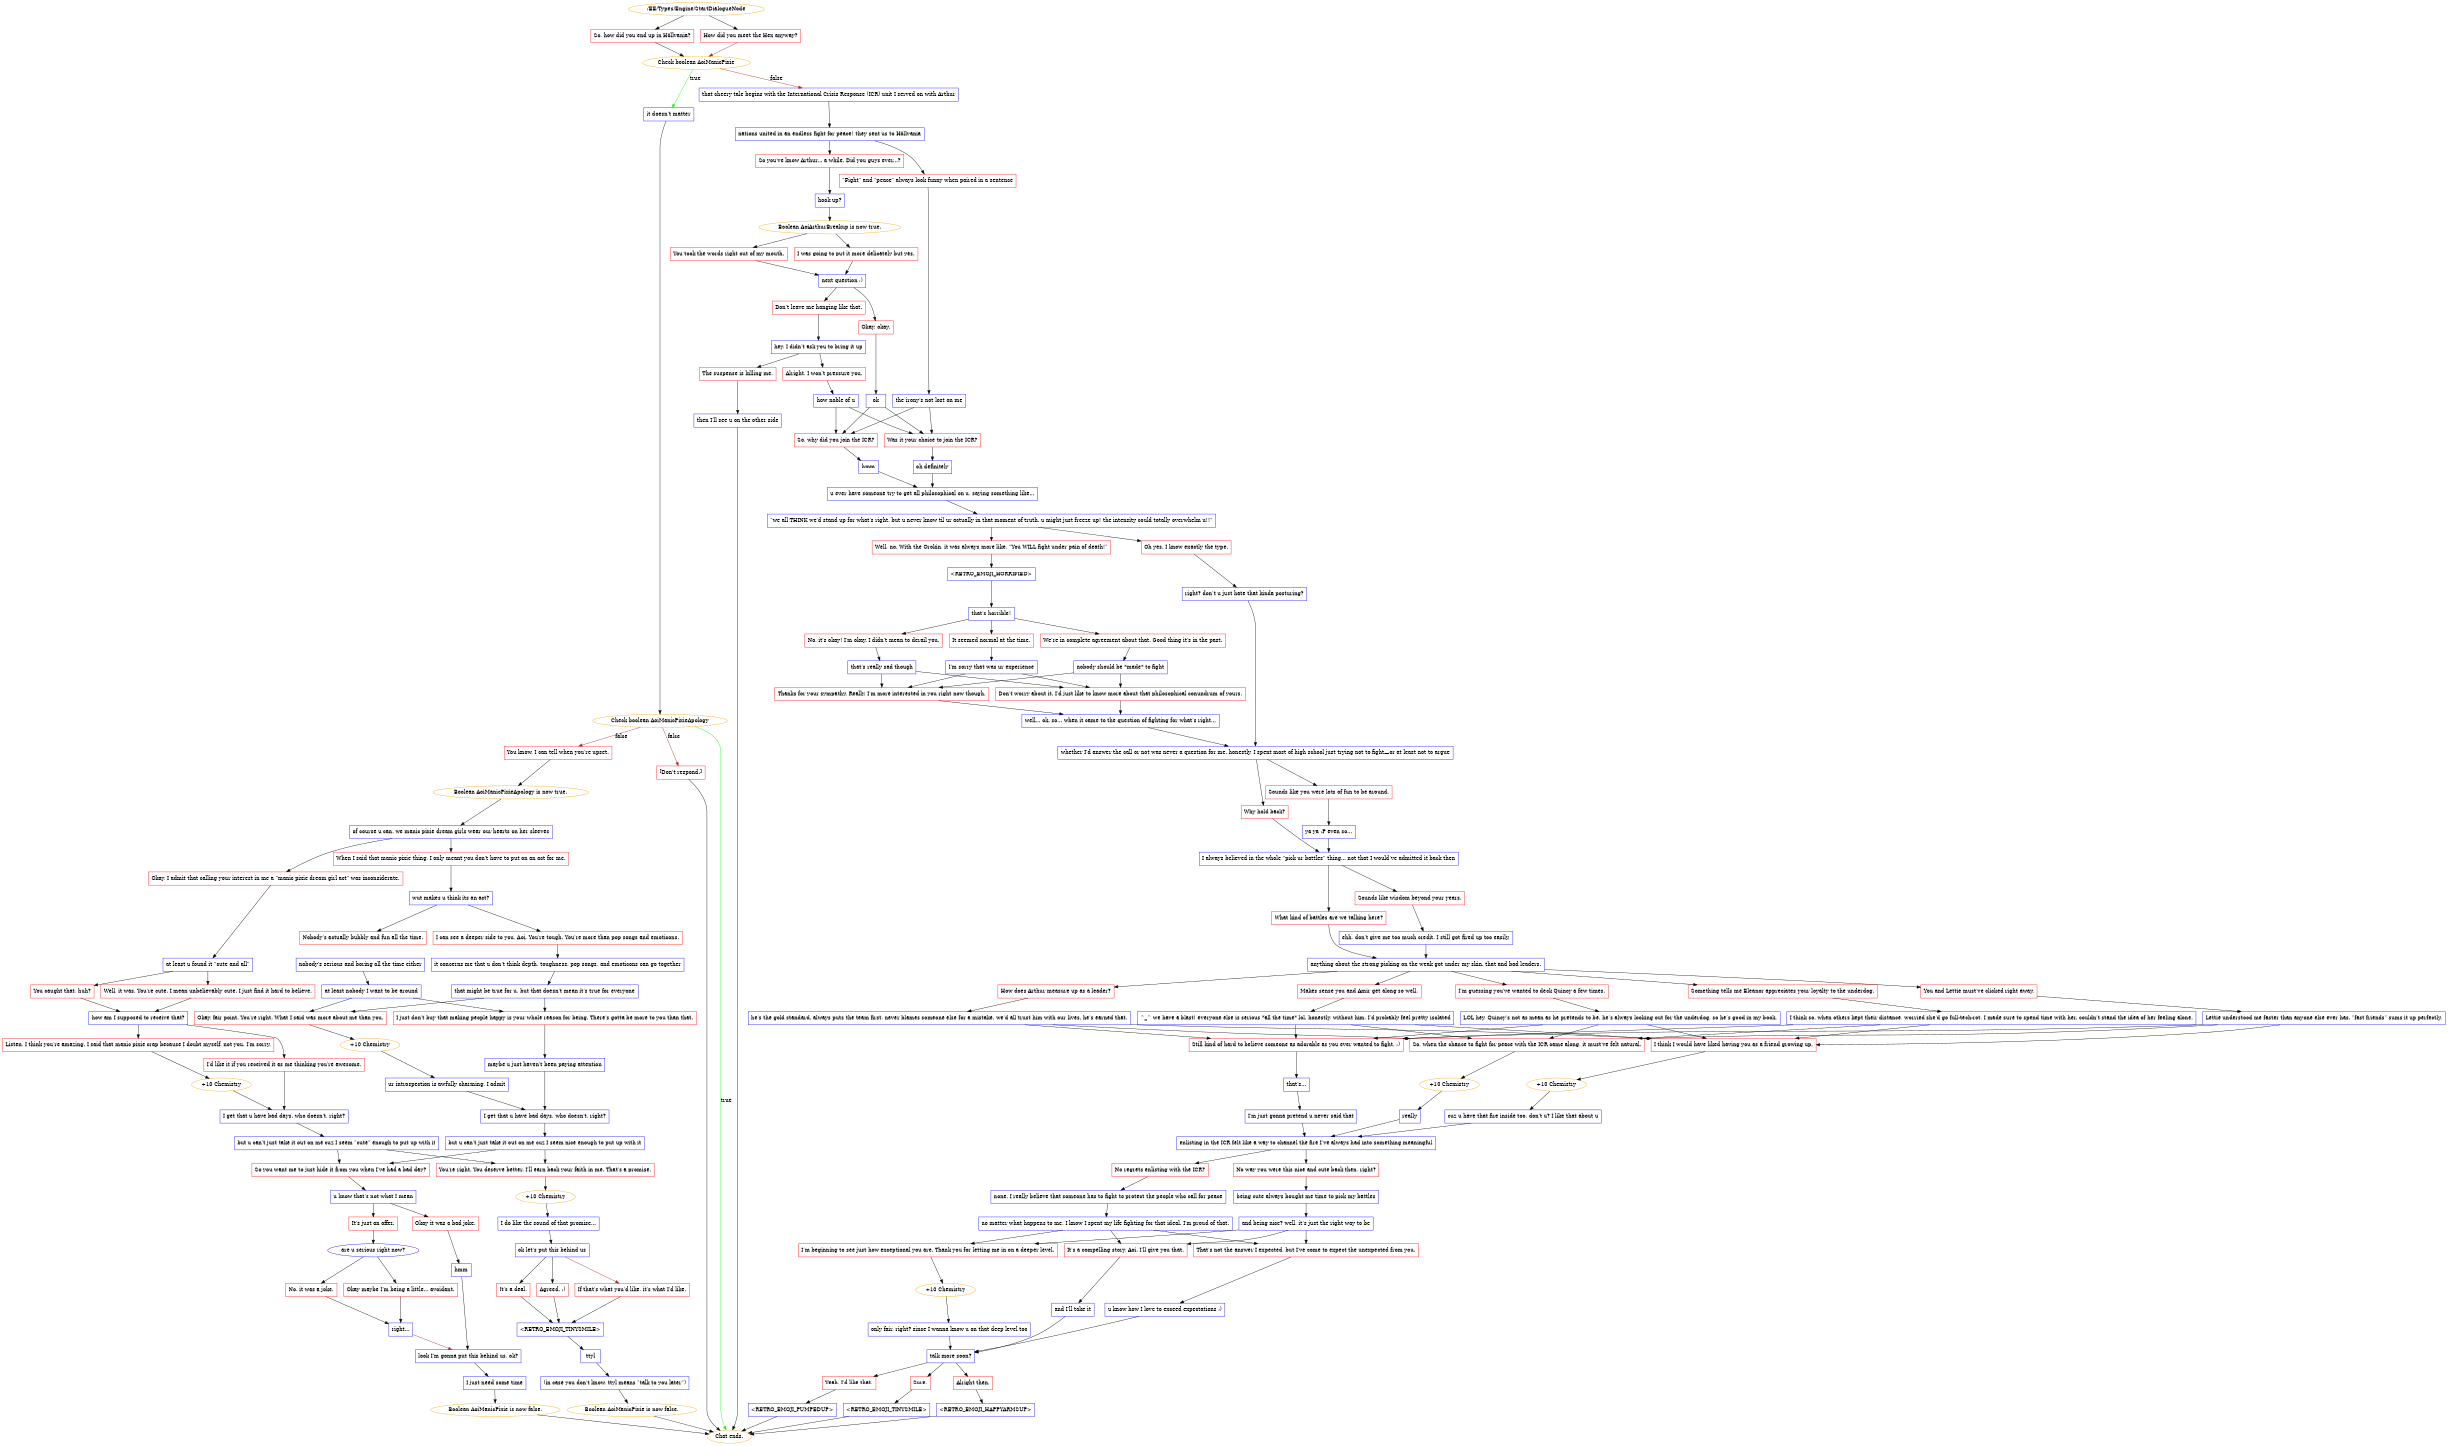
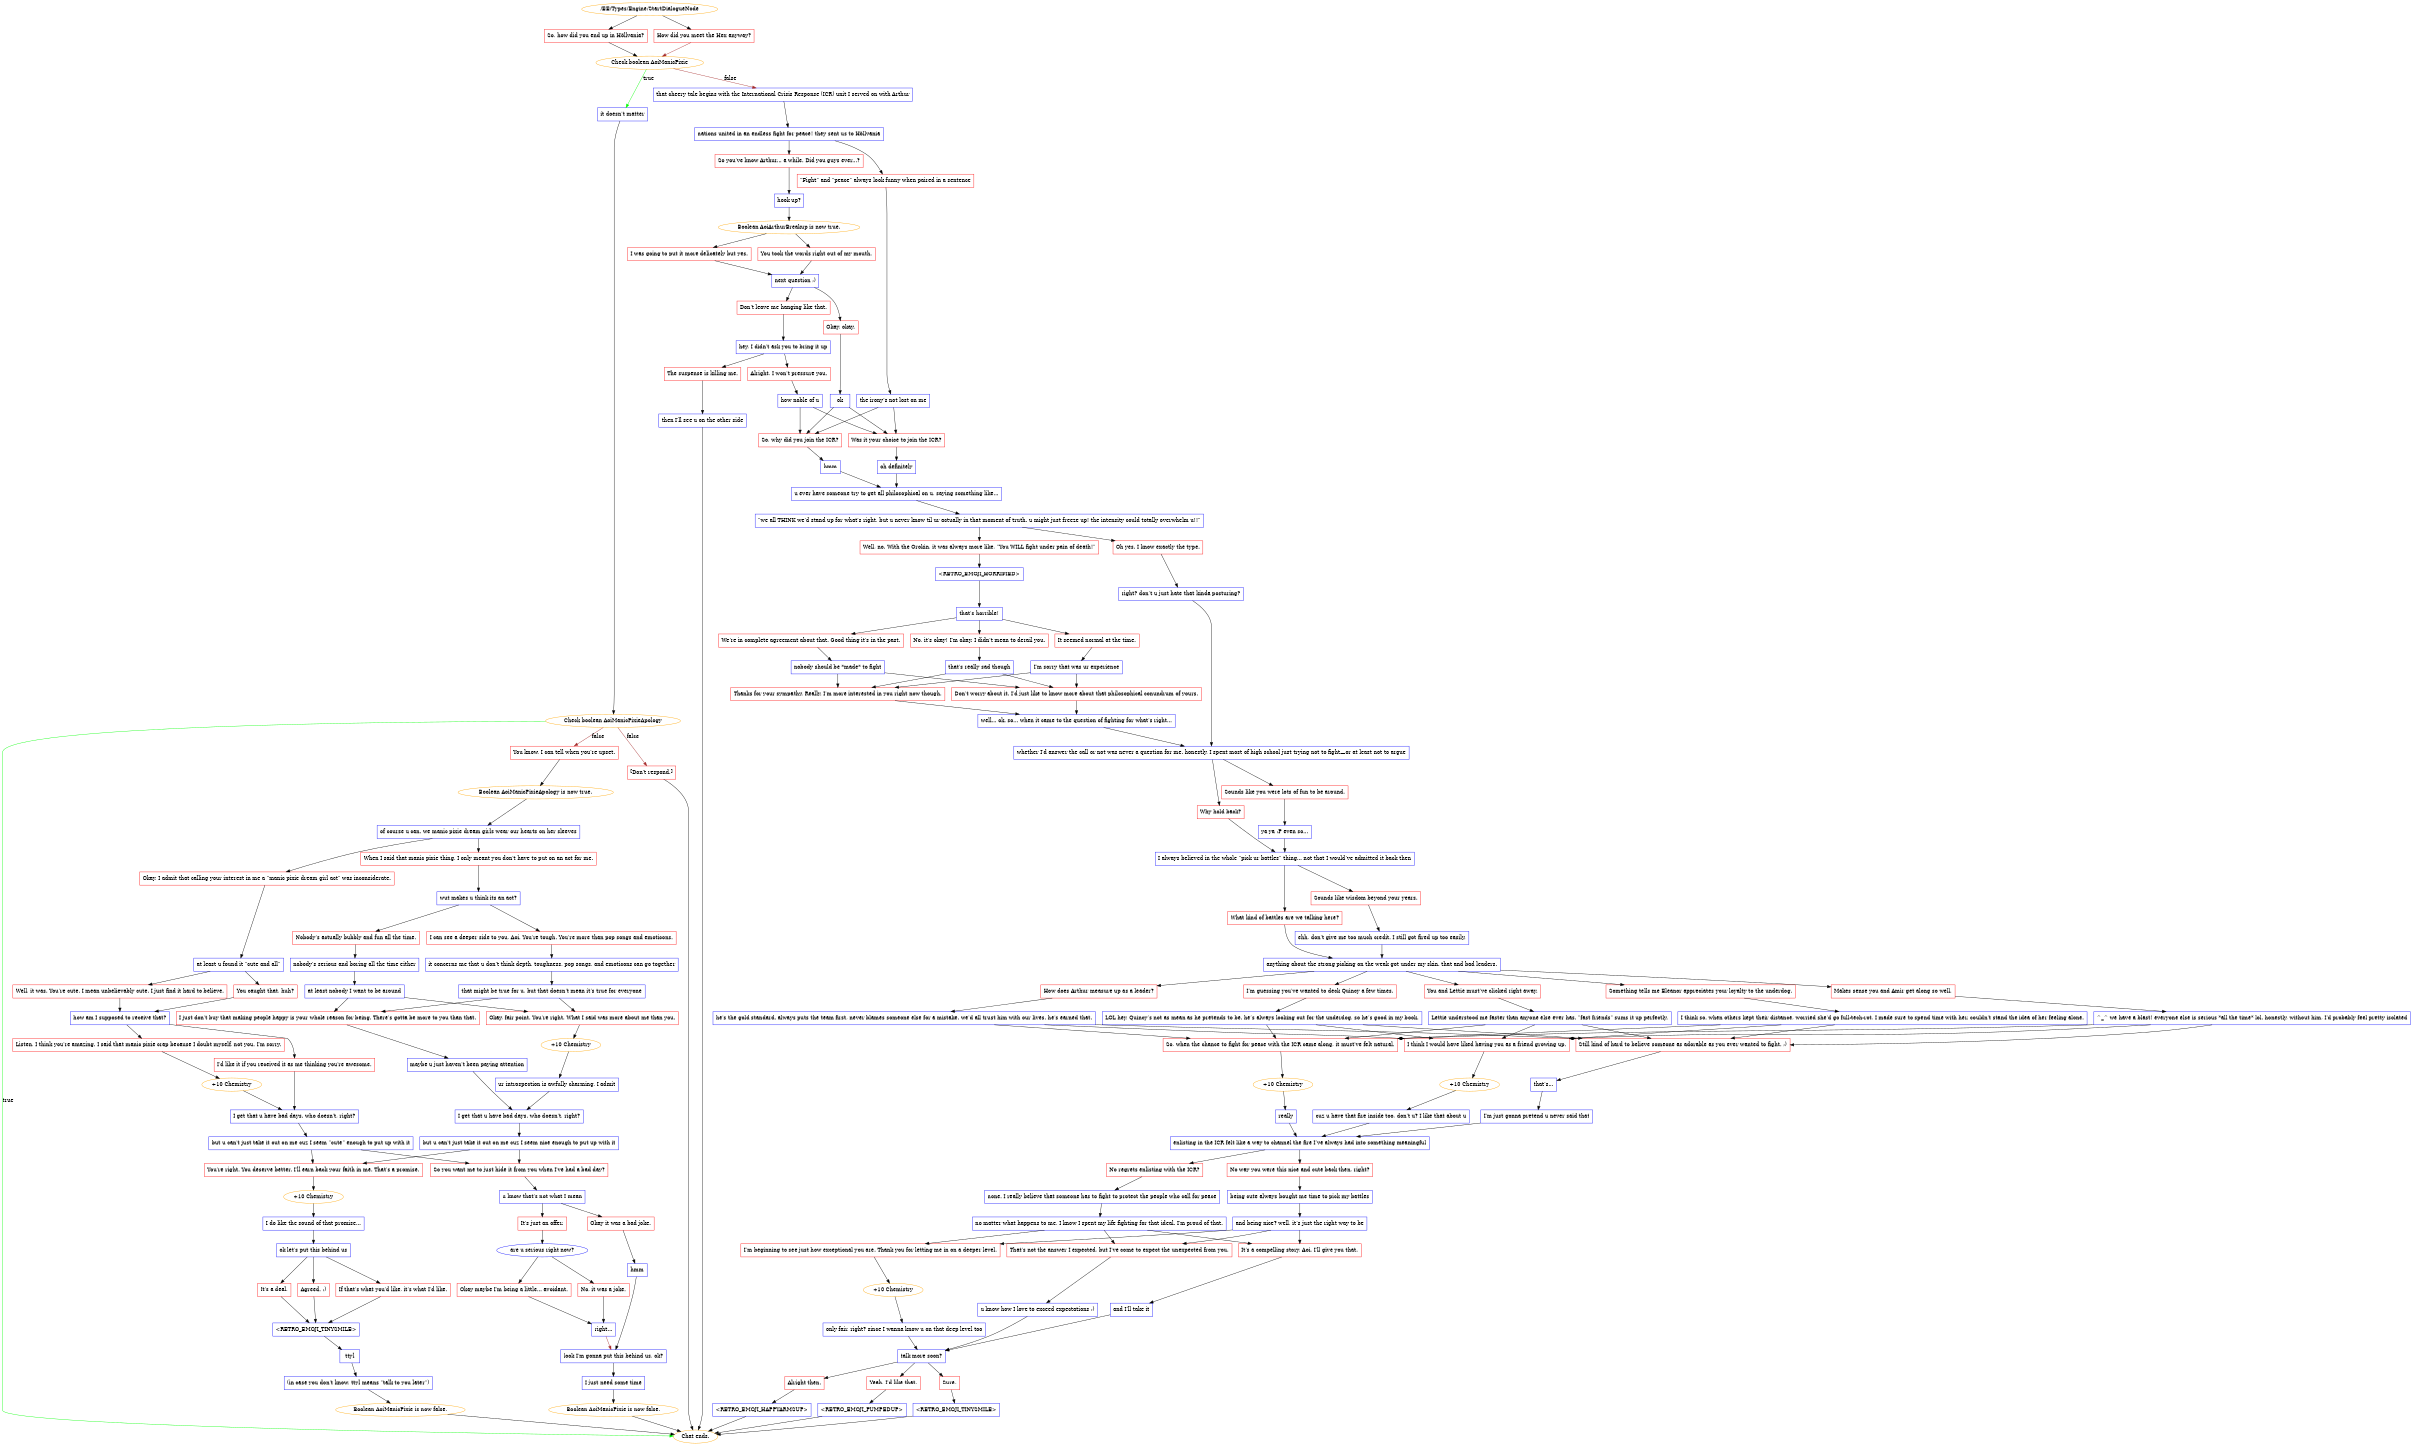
edge "Nobody's actually bubbly and fun all the time." -> "nobody's serious and boring all the time either": added
edge "ok let's put this behind us" -> "If that's what you'd like, it's what I'd like.": color brown -> black
